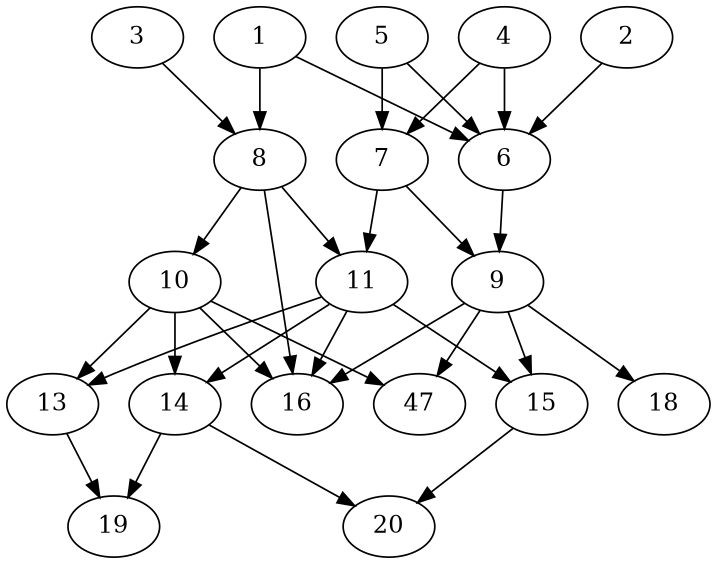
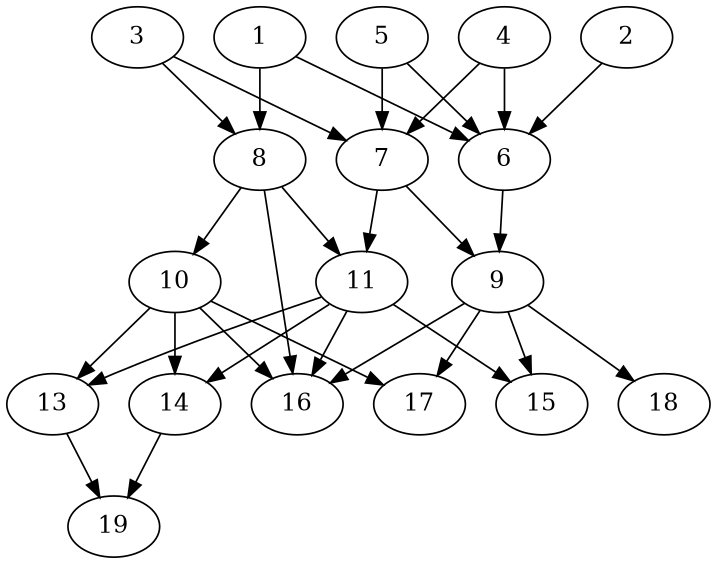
edge "3" -> "7": added
node "47": label "47" -> "17"
node "20": removed
